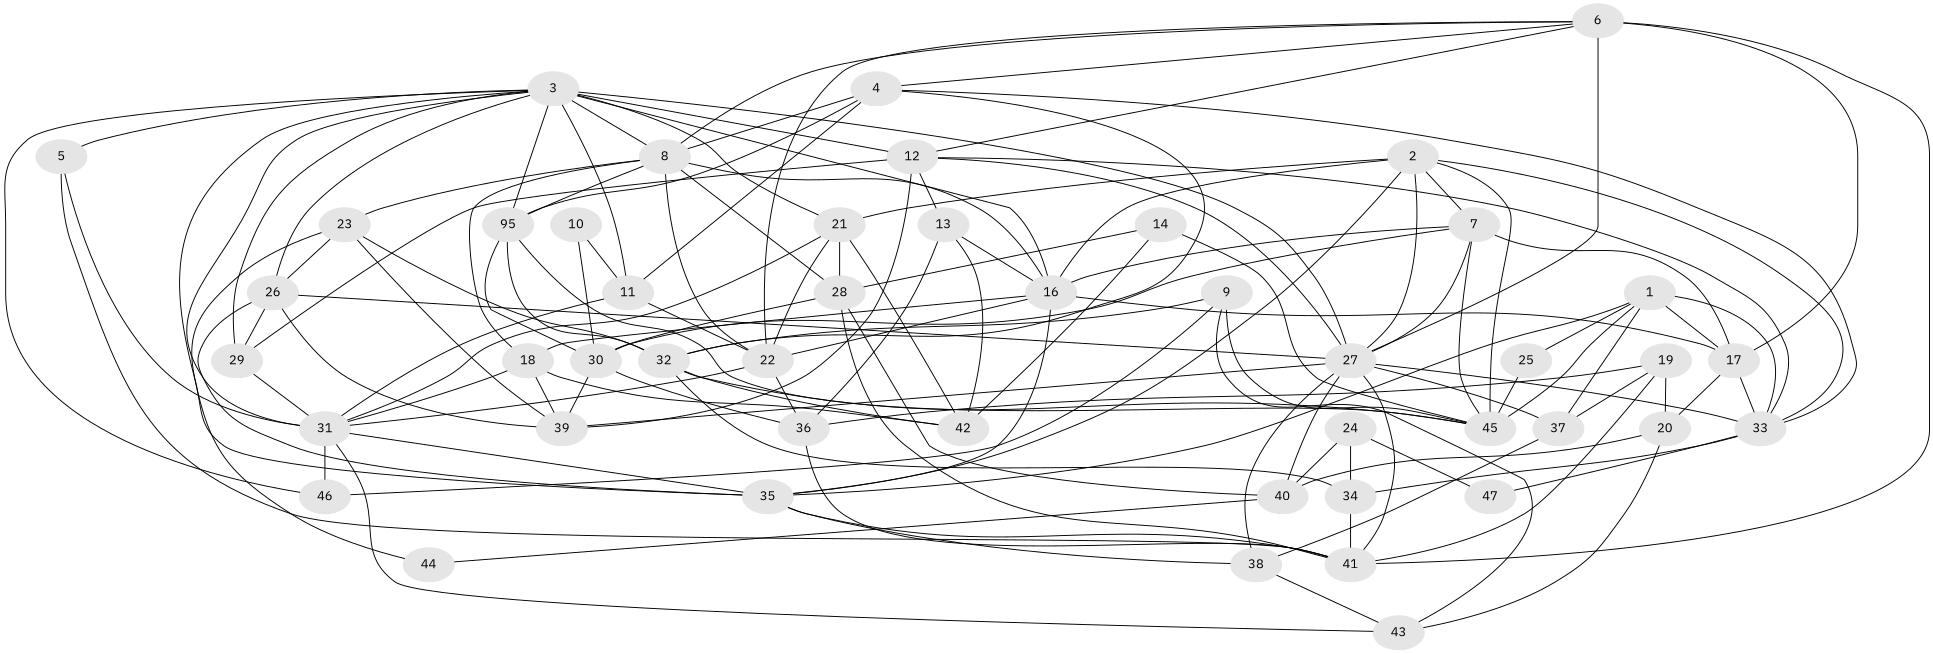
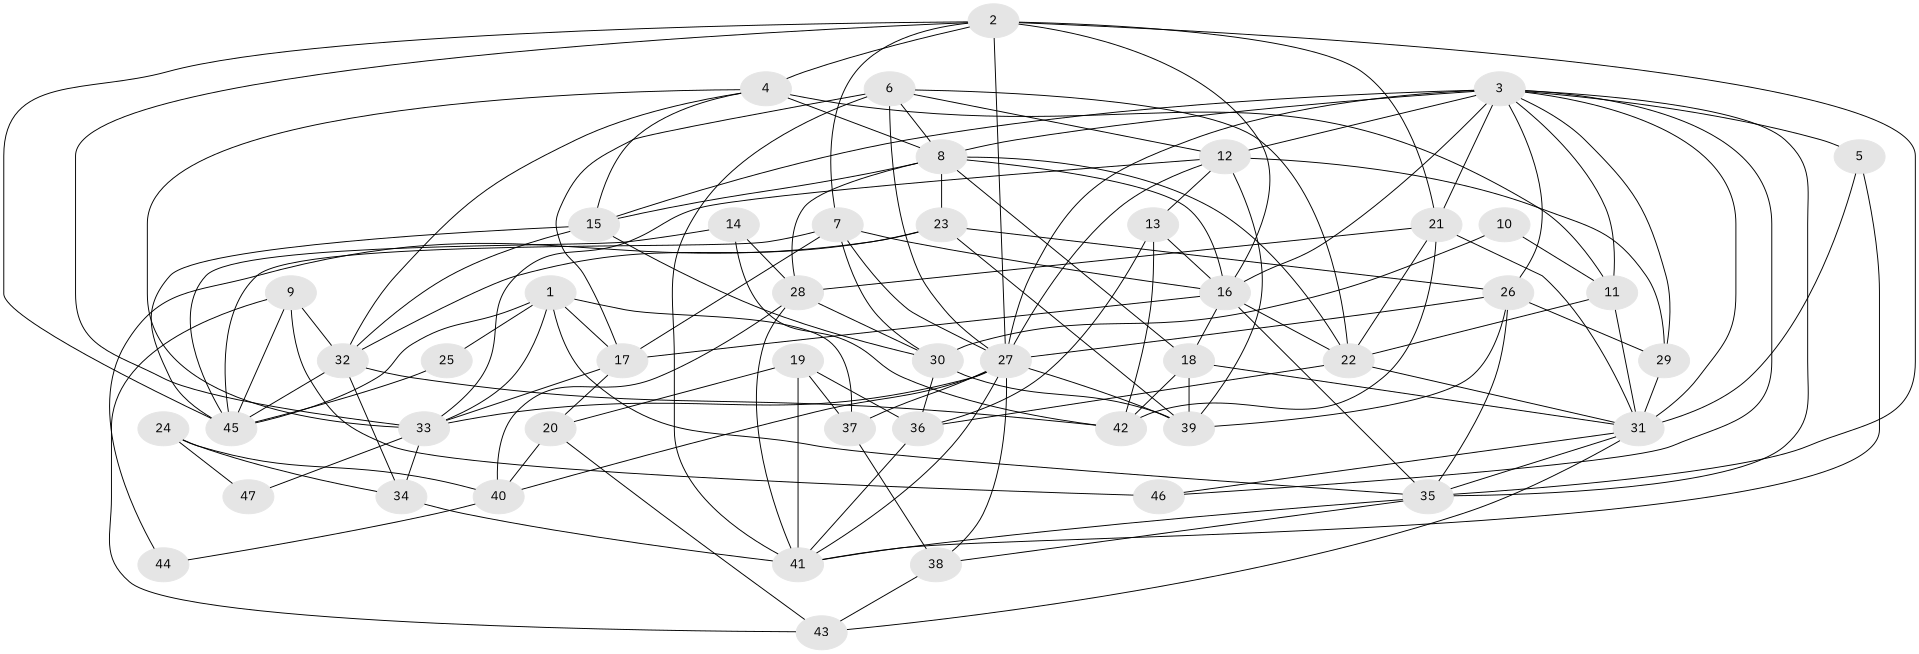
edge "6" -- "4": now "2" -- "4"
node "95": label "95" -> "15"
